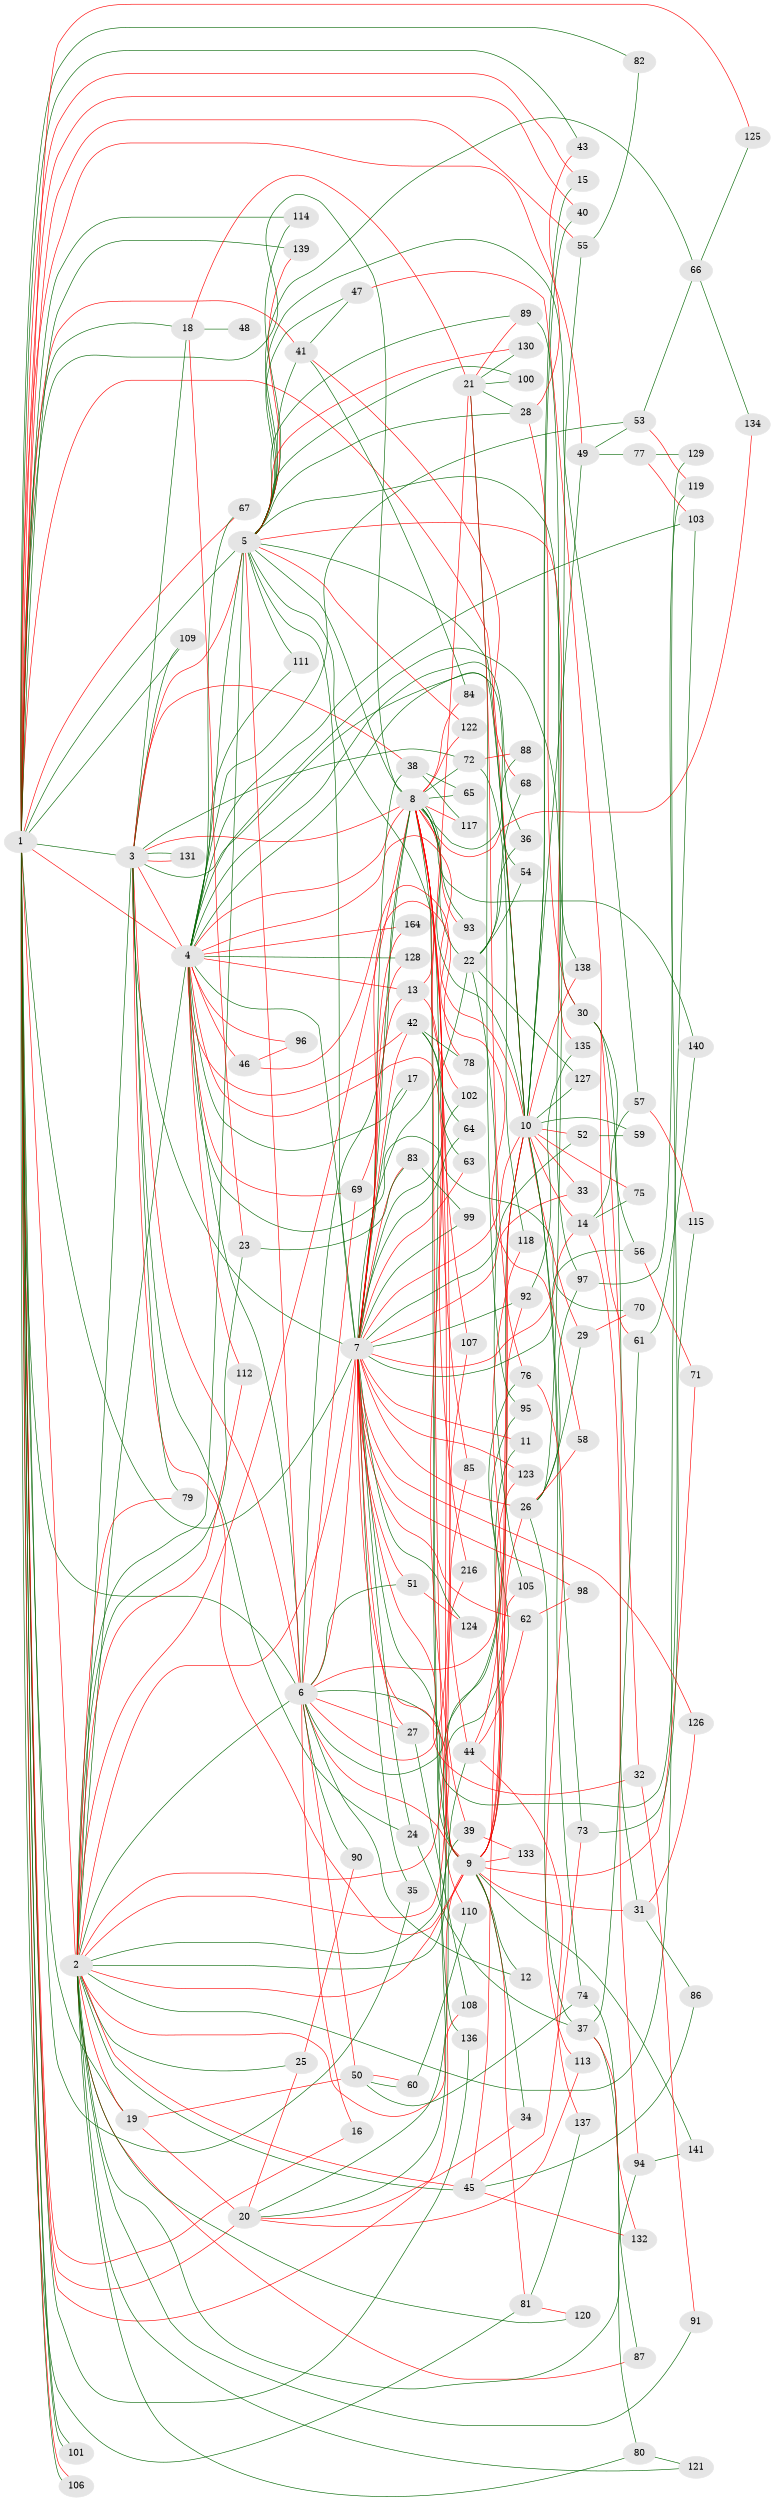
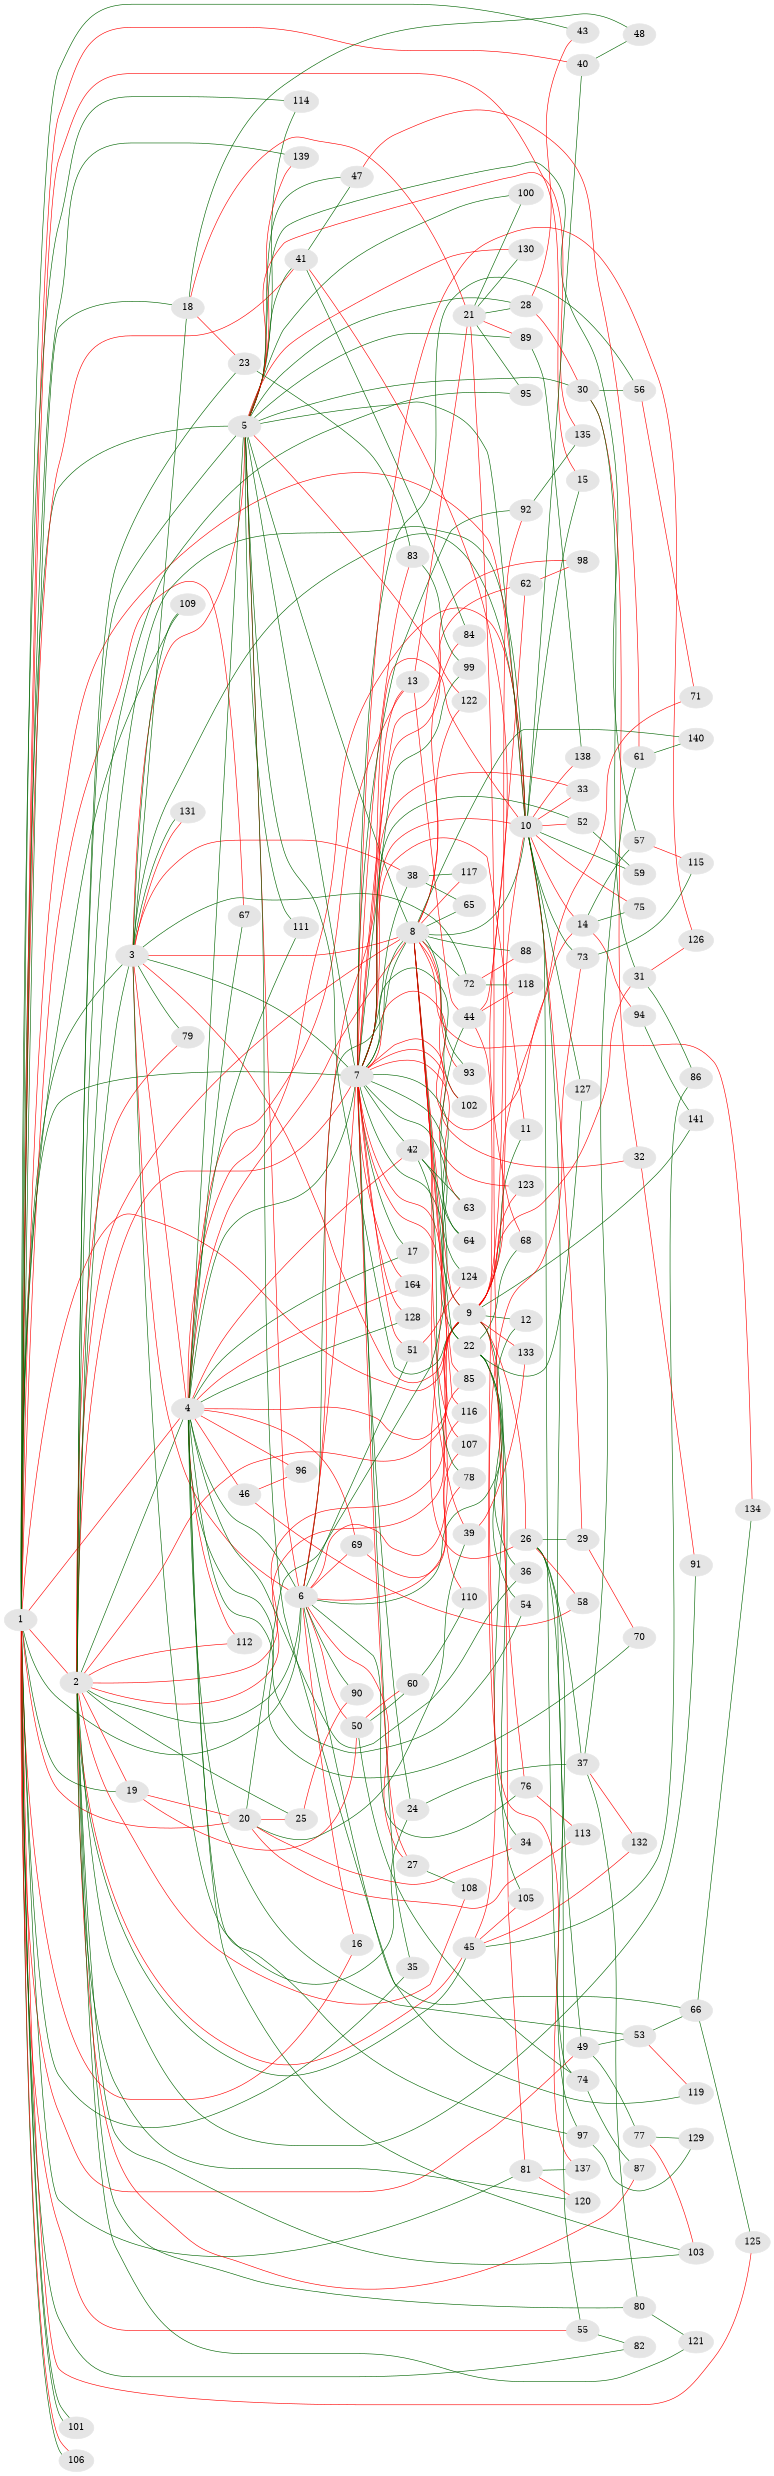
edge "48" -- "40": added
edge "8" -- "1": removed
edge "42" -- "7": color red -> darkgreen
node "216": label "216" -> "116"
node "136": removed
edge "2" -- "94": removed
